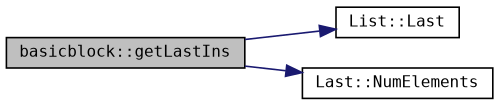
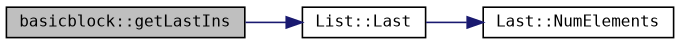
edge "basicblock::getLastIns" -> "Last::NumElements": now "List::Last" -> "Last::NumElements"
